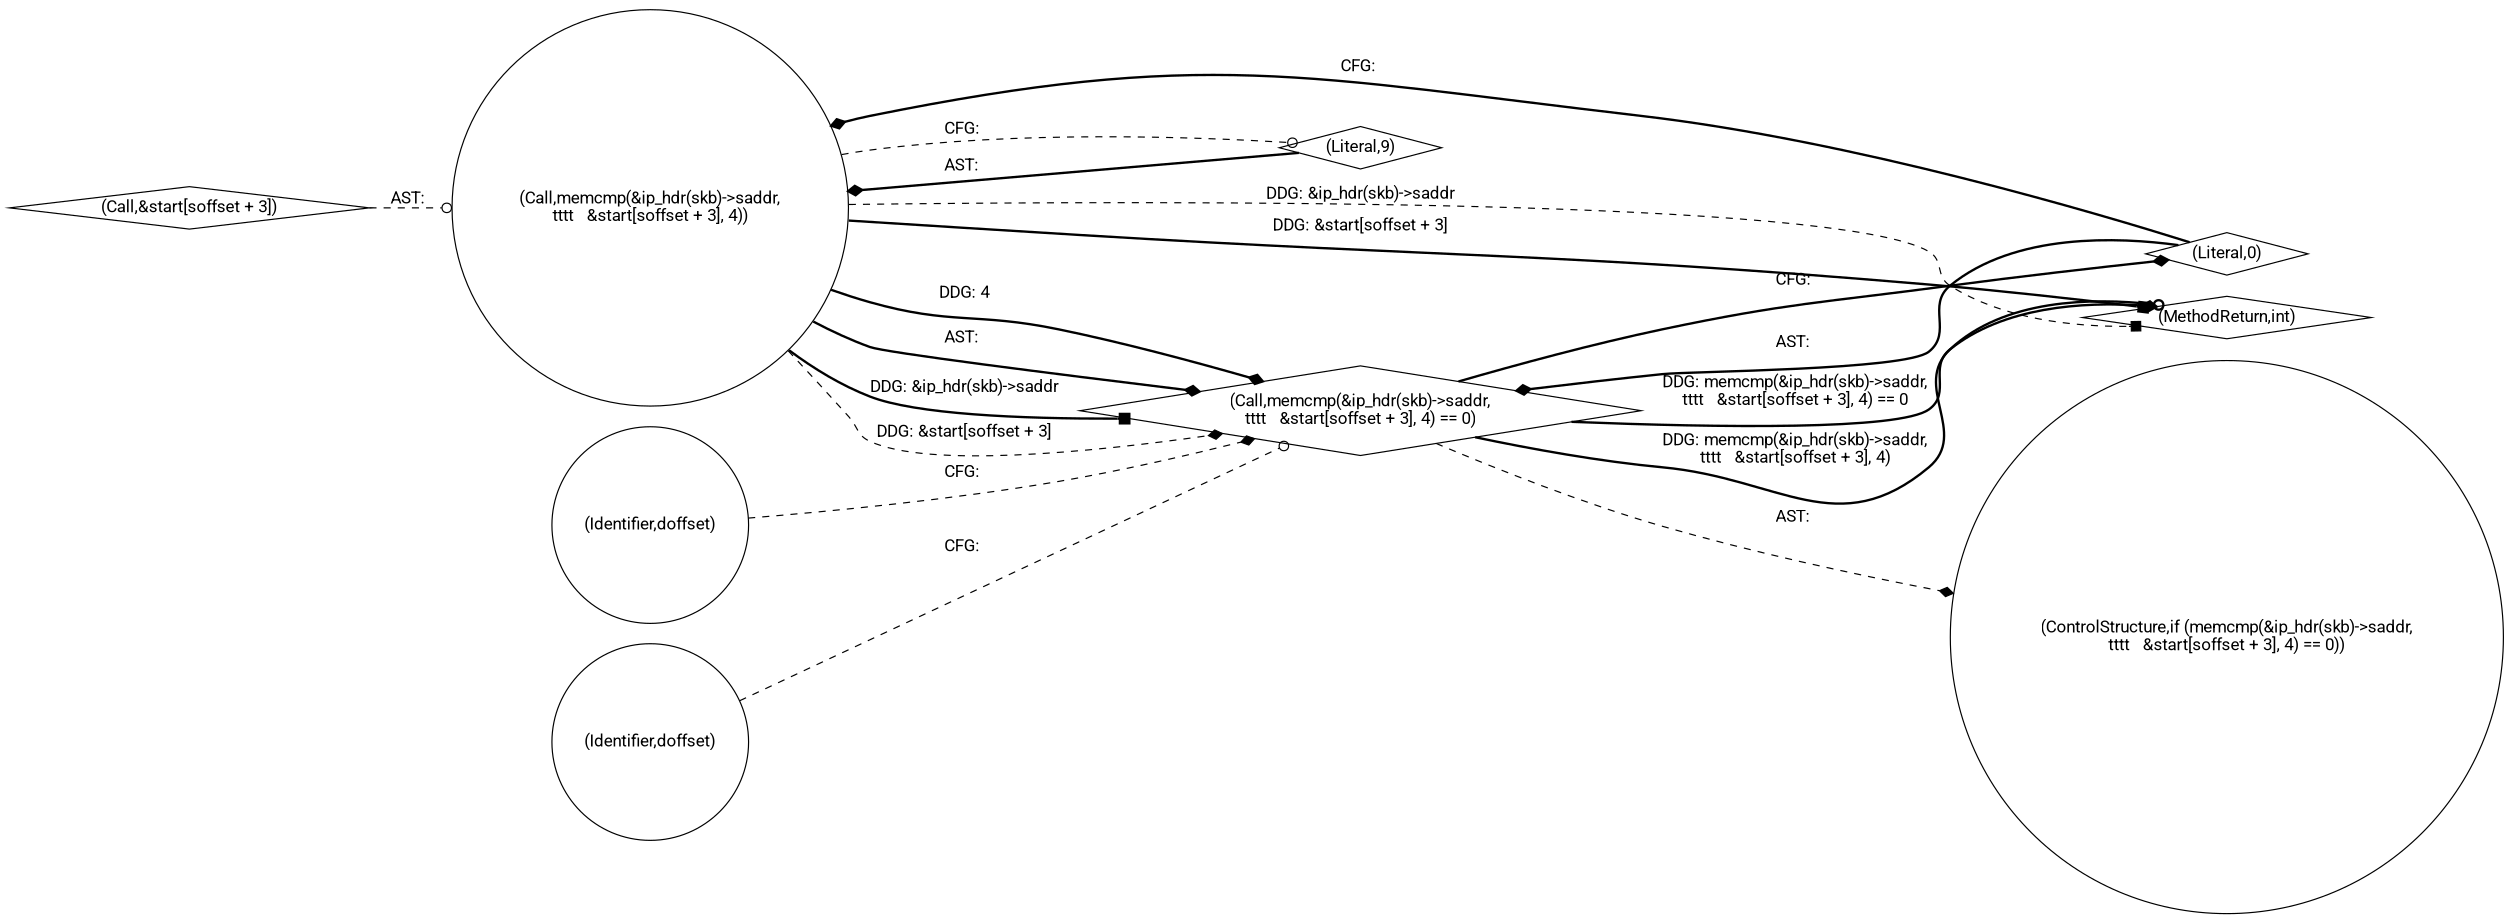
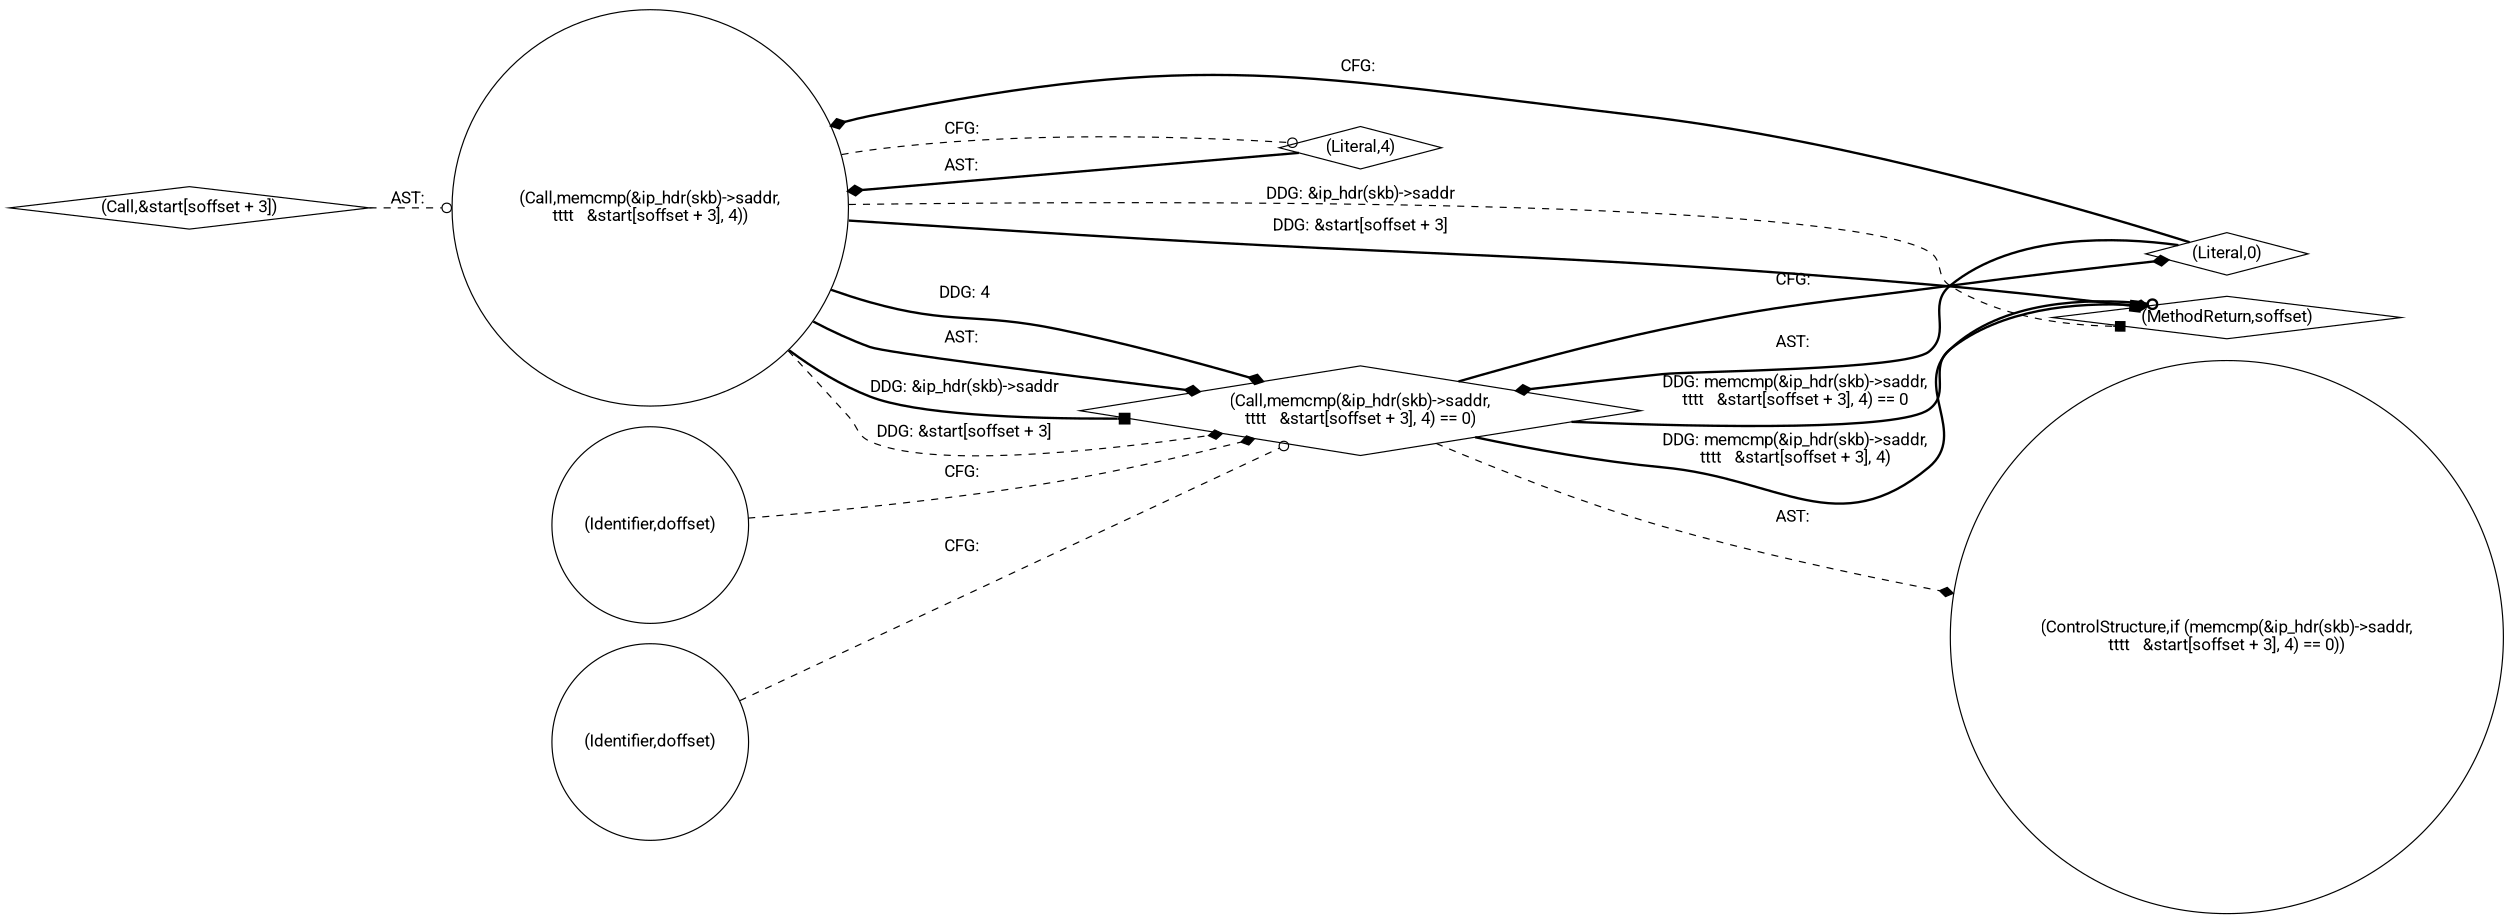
node "(Literal,9)": label "(Literal,9)" -> "(Literal,4)"
node "(MethodReturn,int)": label "(MethodReturn,int)" -> "(MethodReturn,soffset)"
